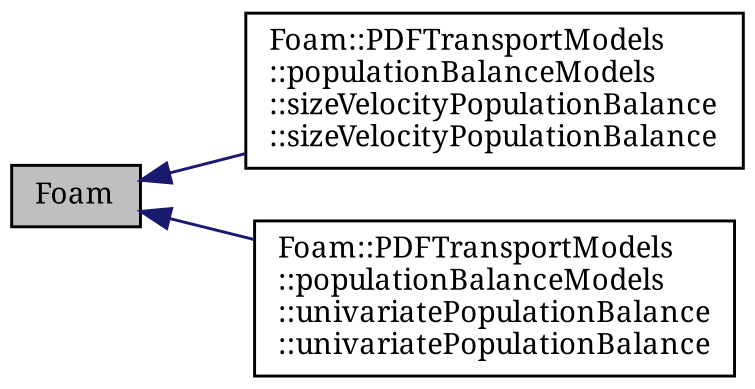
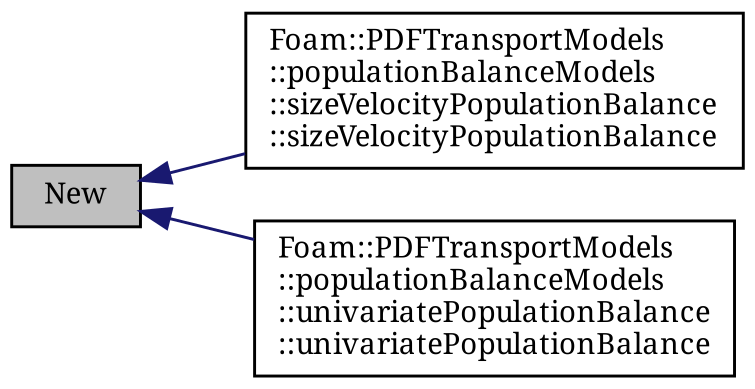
node "Foam": label "Foam" -> "New"
